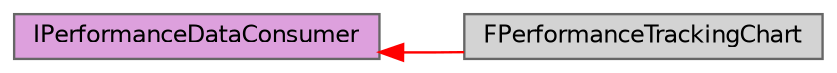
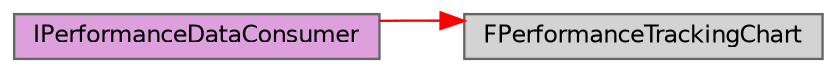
edge "FPerformanceTrackingChart" -> "IPerformanceDataConsumer": reversed
